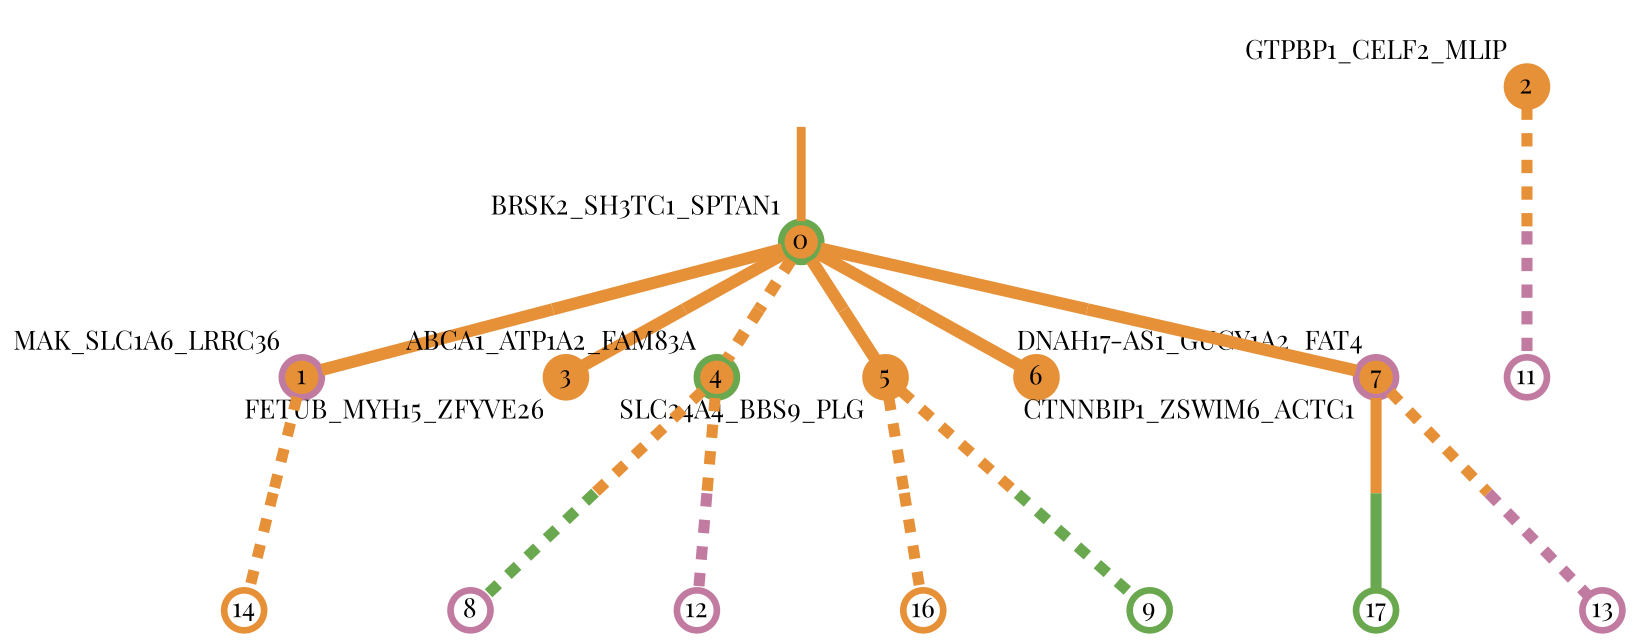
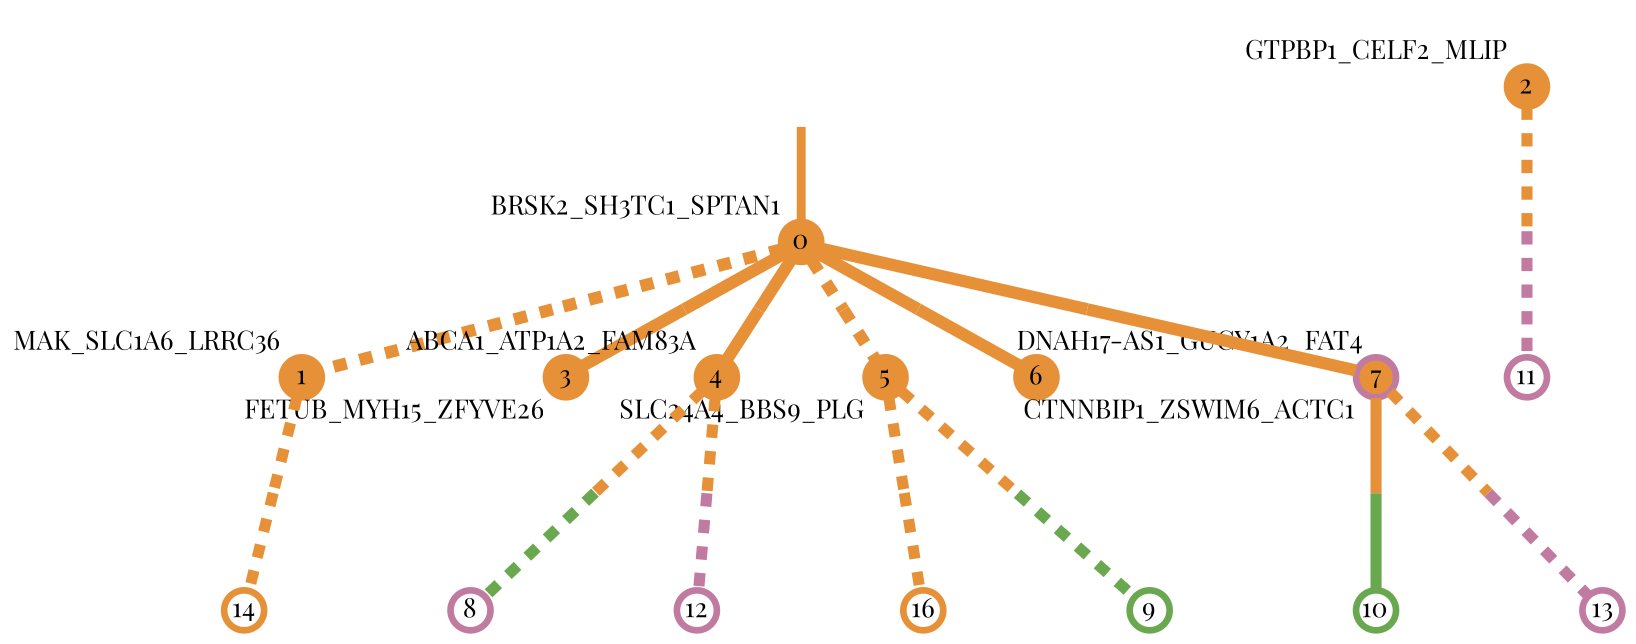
node "0 BRSK2_SH3TC1_SPTAN1": color #6aa84fff -> #e69138ff
edge "0 BRSK2_SH3TC1_SPTAN1" -> "1 MAK_SLC1A6_LRRC36": style solid -> dashed
edge "0 BRSK2_SH3TC1_SPTAN1" -> "4 ABCA1_ATP1A2_FAM83A": style dashed -> solid
edge "0 BRSK2_SH3TC1_SPTAN1" -> "5 SLC24A4_BBS9_PLG": style solid -> dashed
node "1 MAK_SLC1A6_LRRC36": color #c27ba0ff -> #e69138ff
node "4 ABCA1_ATP1A2_FAM83A": color #6aa84fff -> #e69138ff
node "17": label "17" -> "10"
